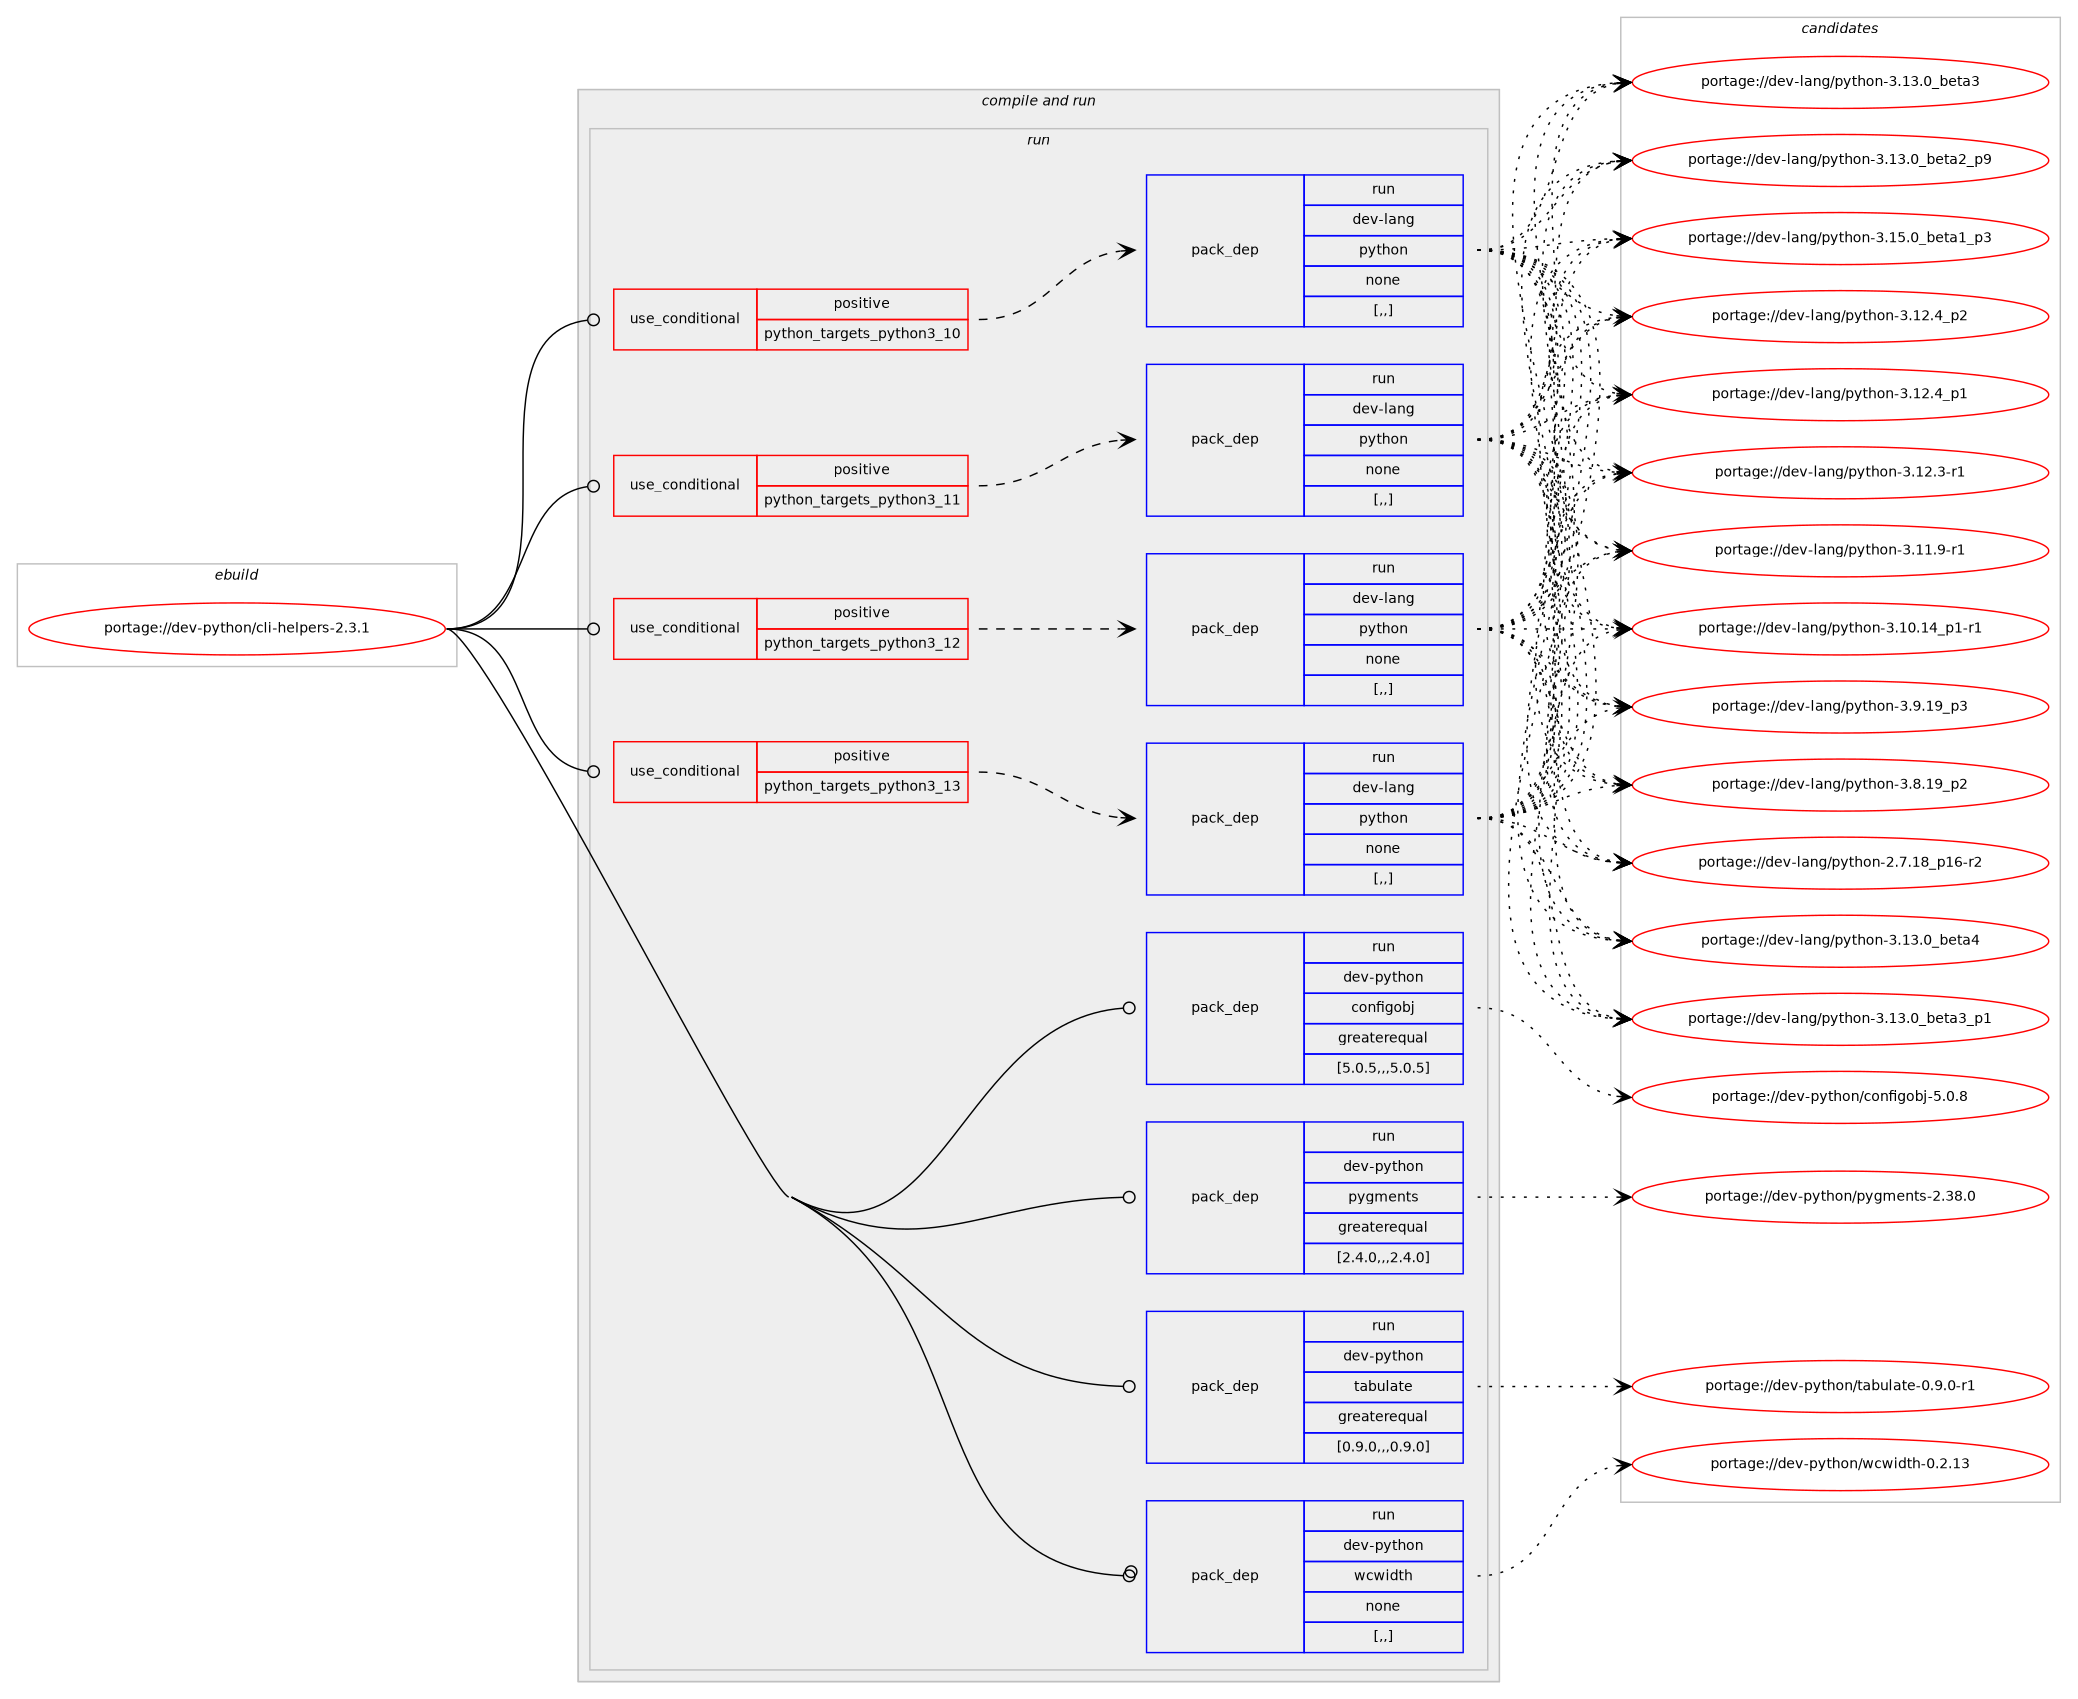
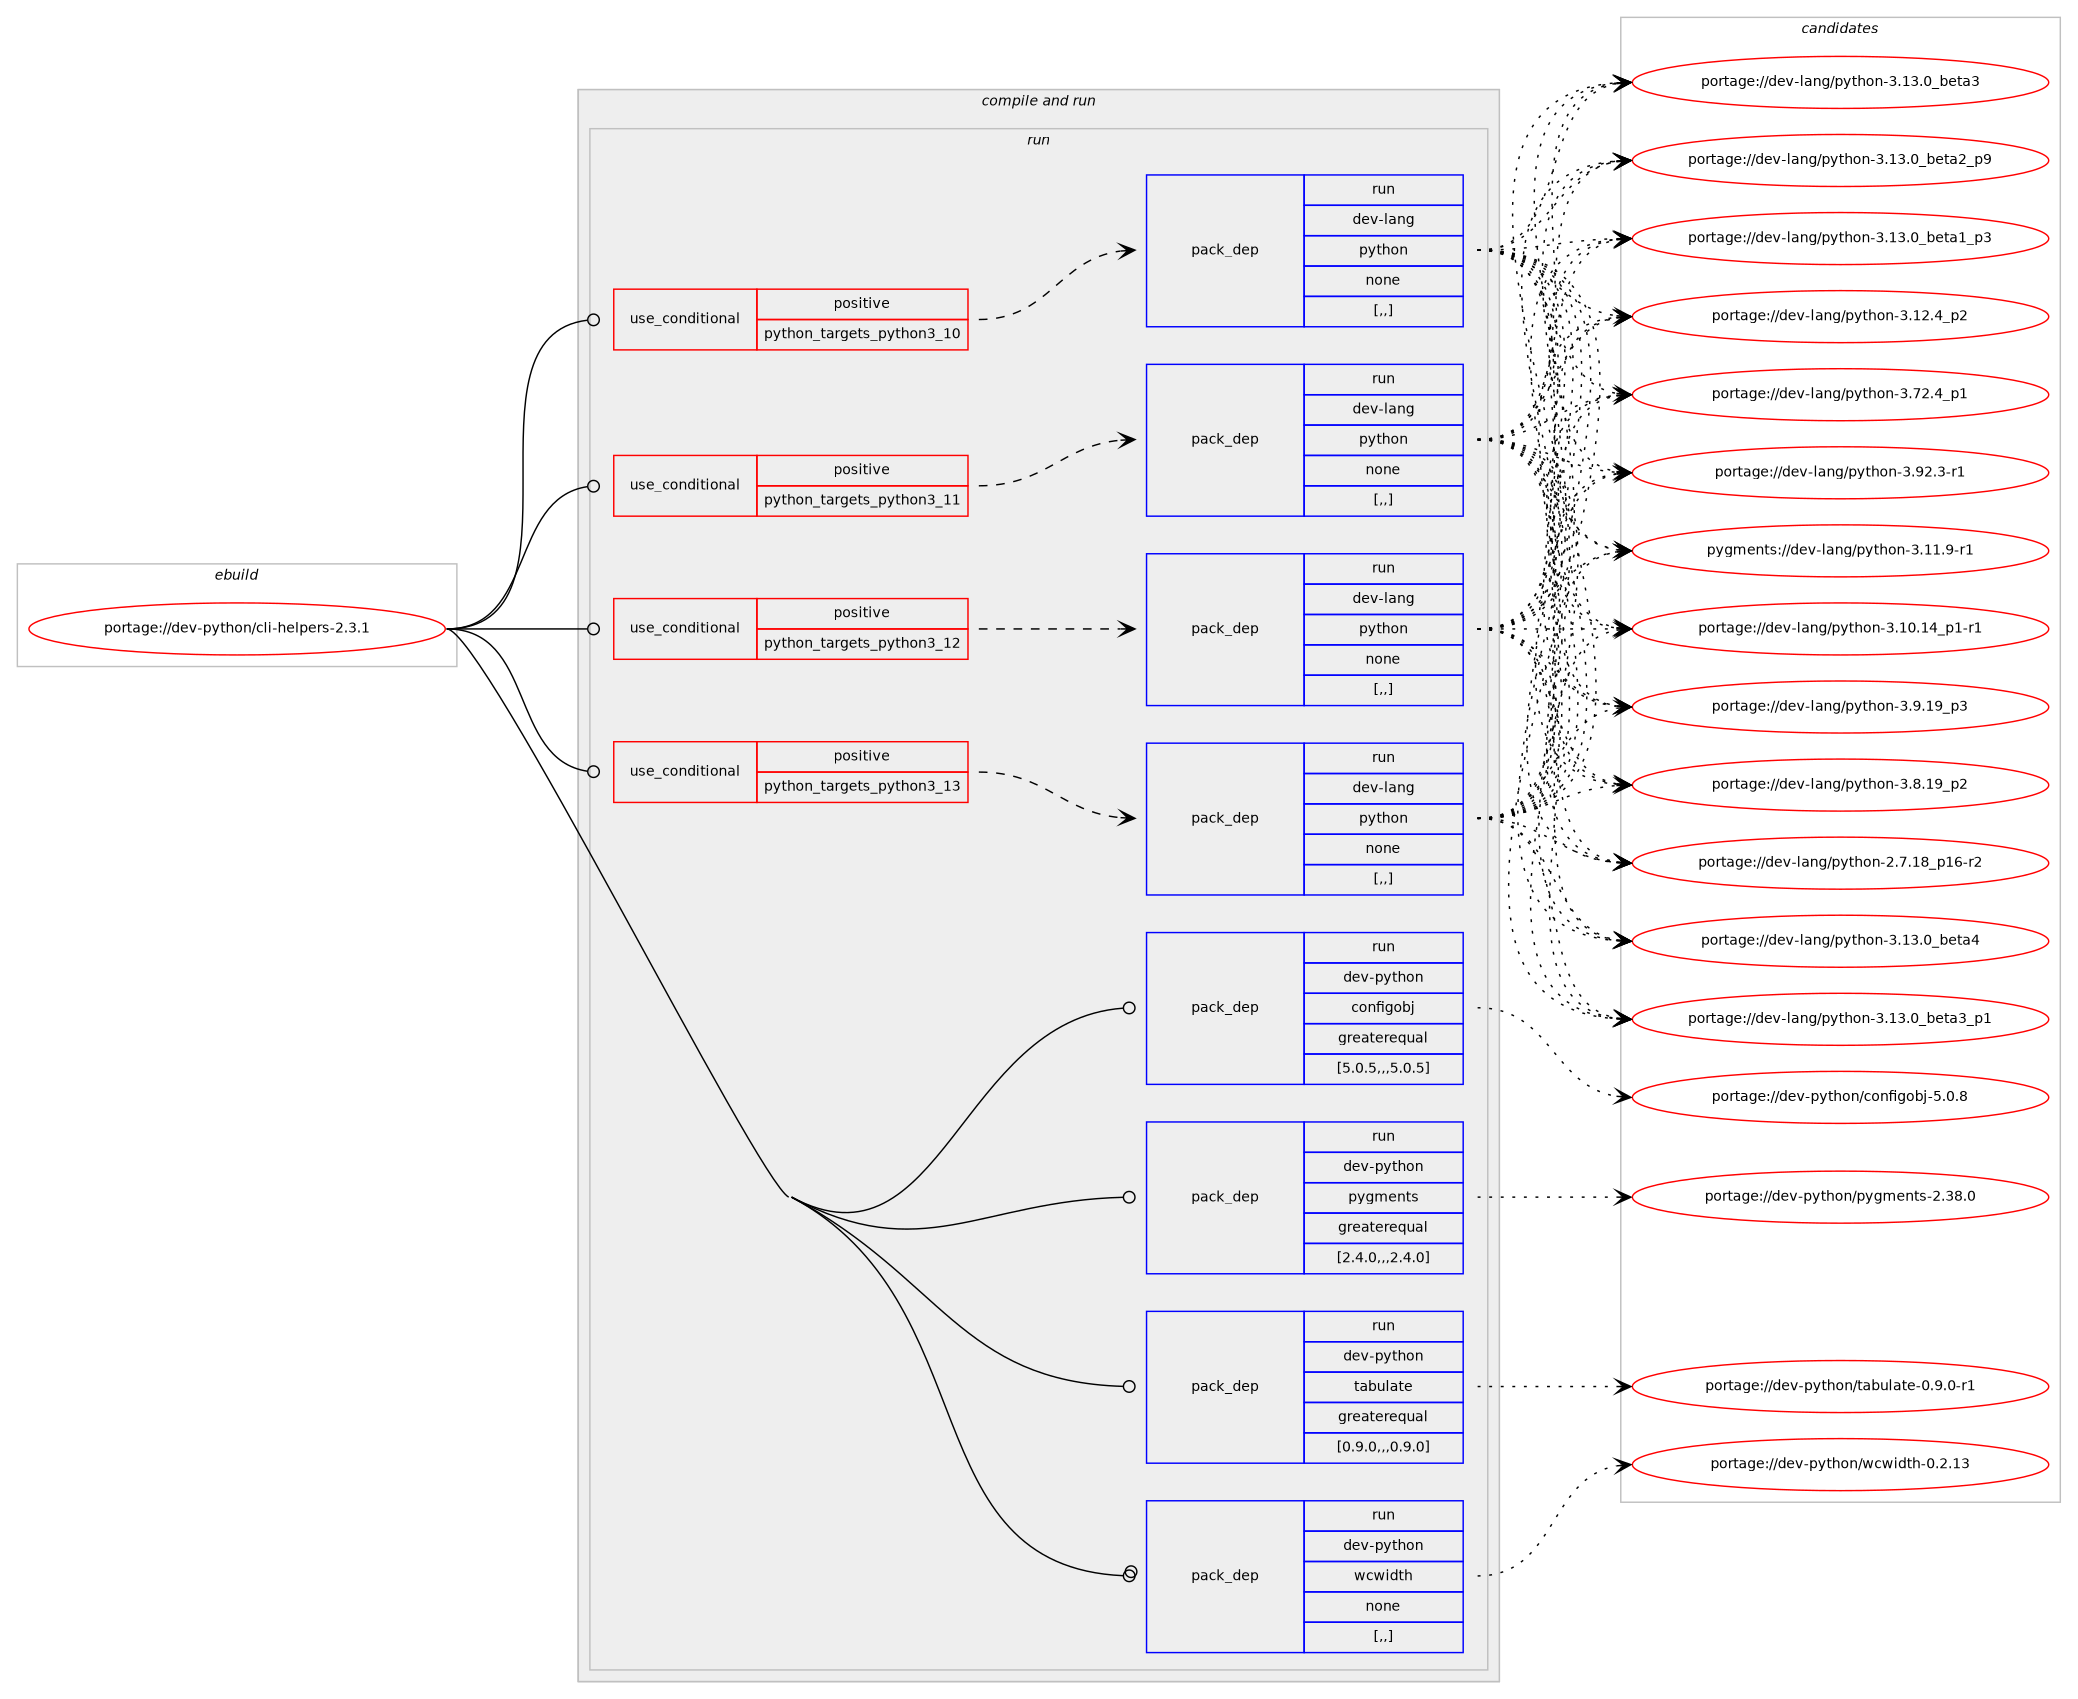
node "portage://dev-lang/python-3.15.0_beta1_p3": label "portage://dev-lang/python-3.15.0_beta1_p3" -> "portage://dev-lang/python-3.13.0_beta1_p3"
node "portage://dev-lang/python-3.12.4_p1": label "portage://dev-lang/python-3.12.4_p1" -> "portage://dev-lang/python-3.72.4_p1"
node "portage://dev-lang/python-3.12.3-r1": label "portage://dev-lang/python-3.12.3-r1" -> "portage://dev-lang/python-3.92.3-r1"
node "portage://dev-lang/python-3.11.9-r1": label "portage://dev-lang/python-3.11.9-r1" -> "pygments://dev-lang/python-3.11.9-r1"
